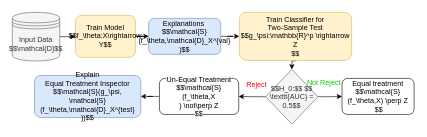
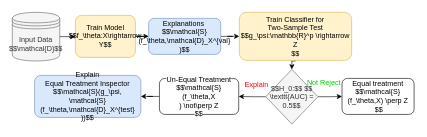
node "Reject": label "Reject" -> "Explain"
